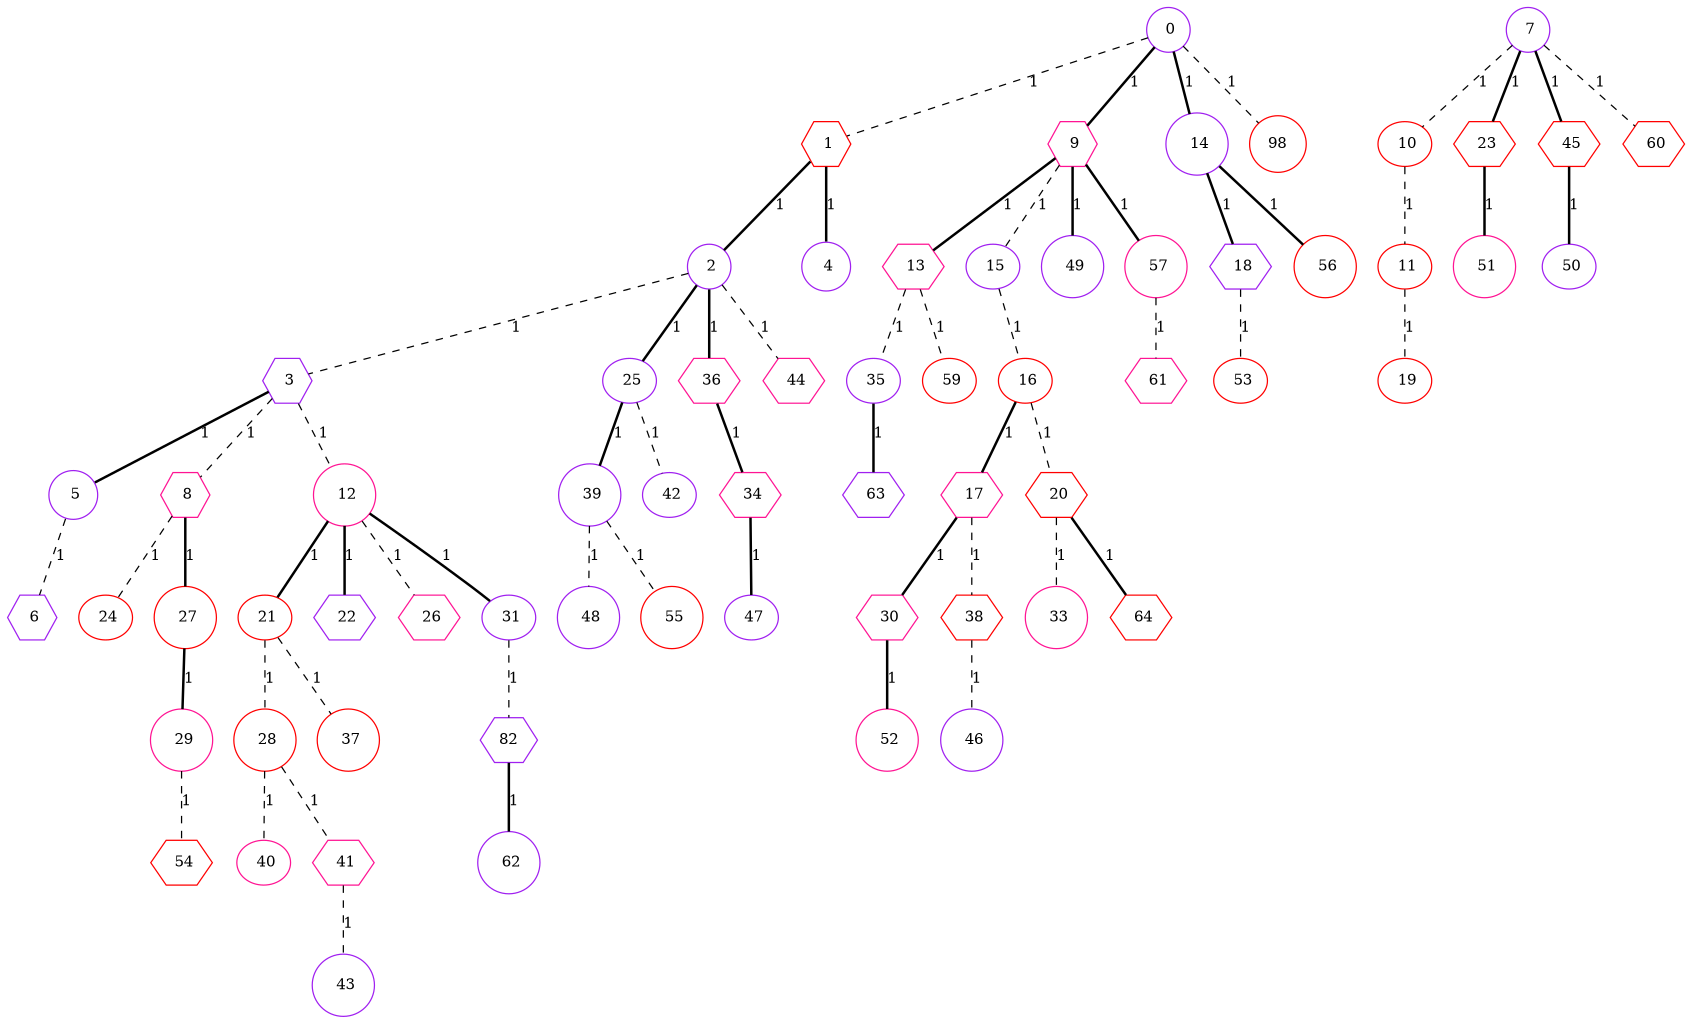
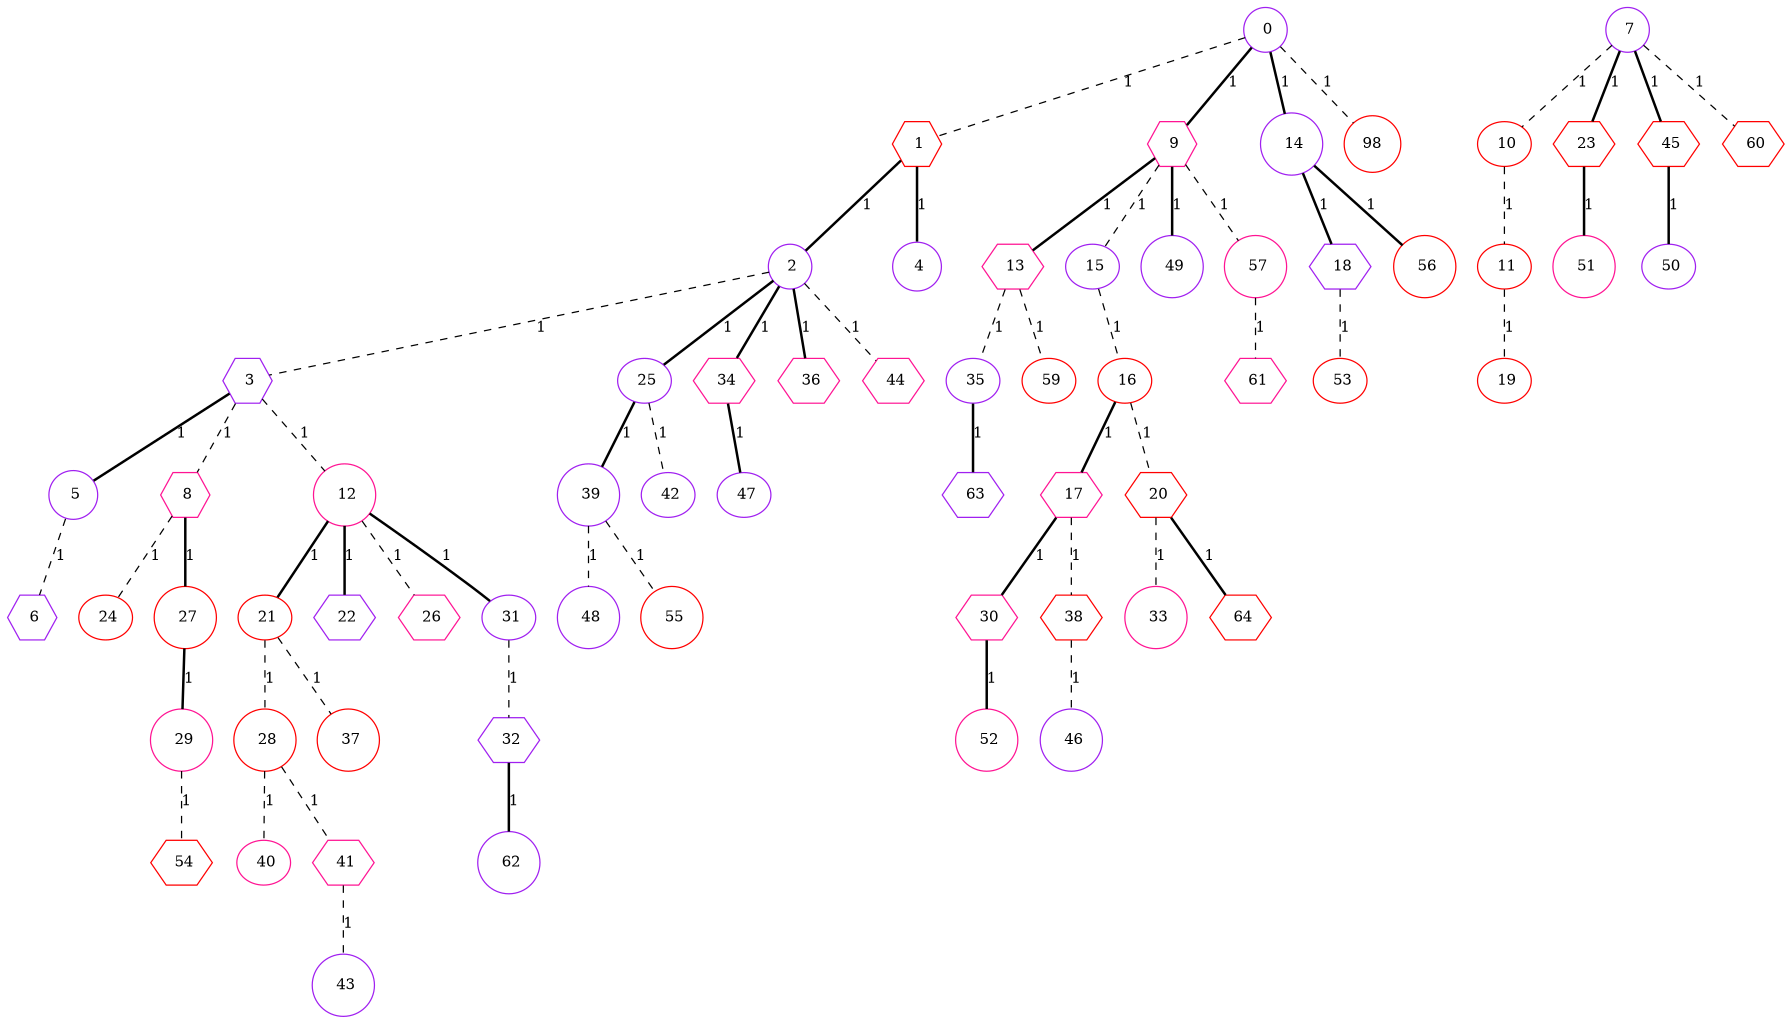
edge "9" -- "57": style bold -> dashed
edge "36" -- "34": now "2" -- "34"
node "82": label "82" -> "32"
